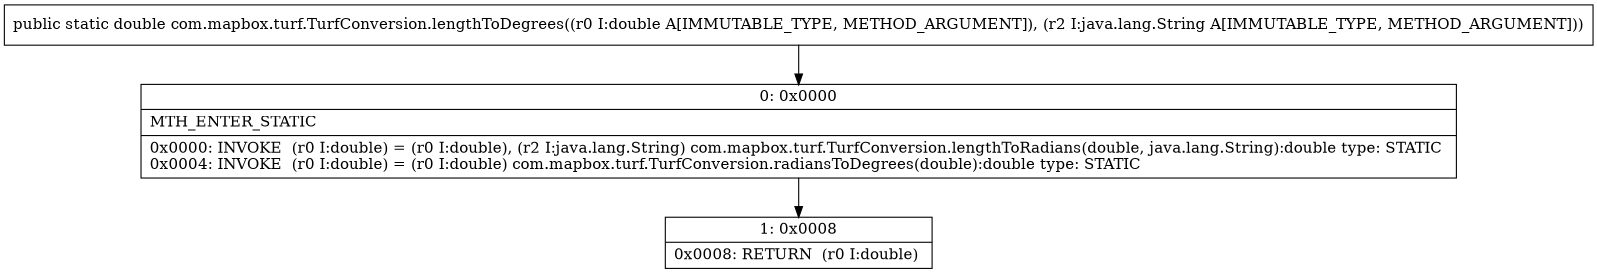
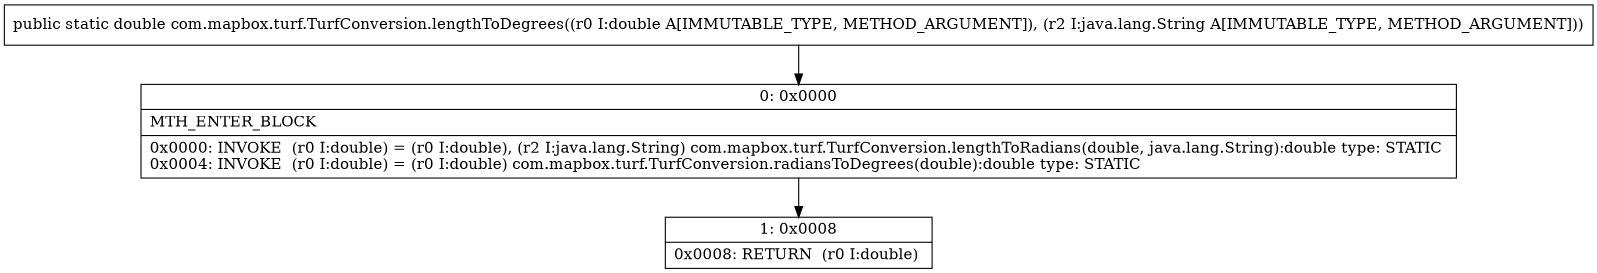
node "0: 0x0000": text "MTH_ENTER_STATIC" -> "MTH_ENTER_BLOCK"
